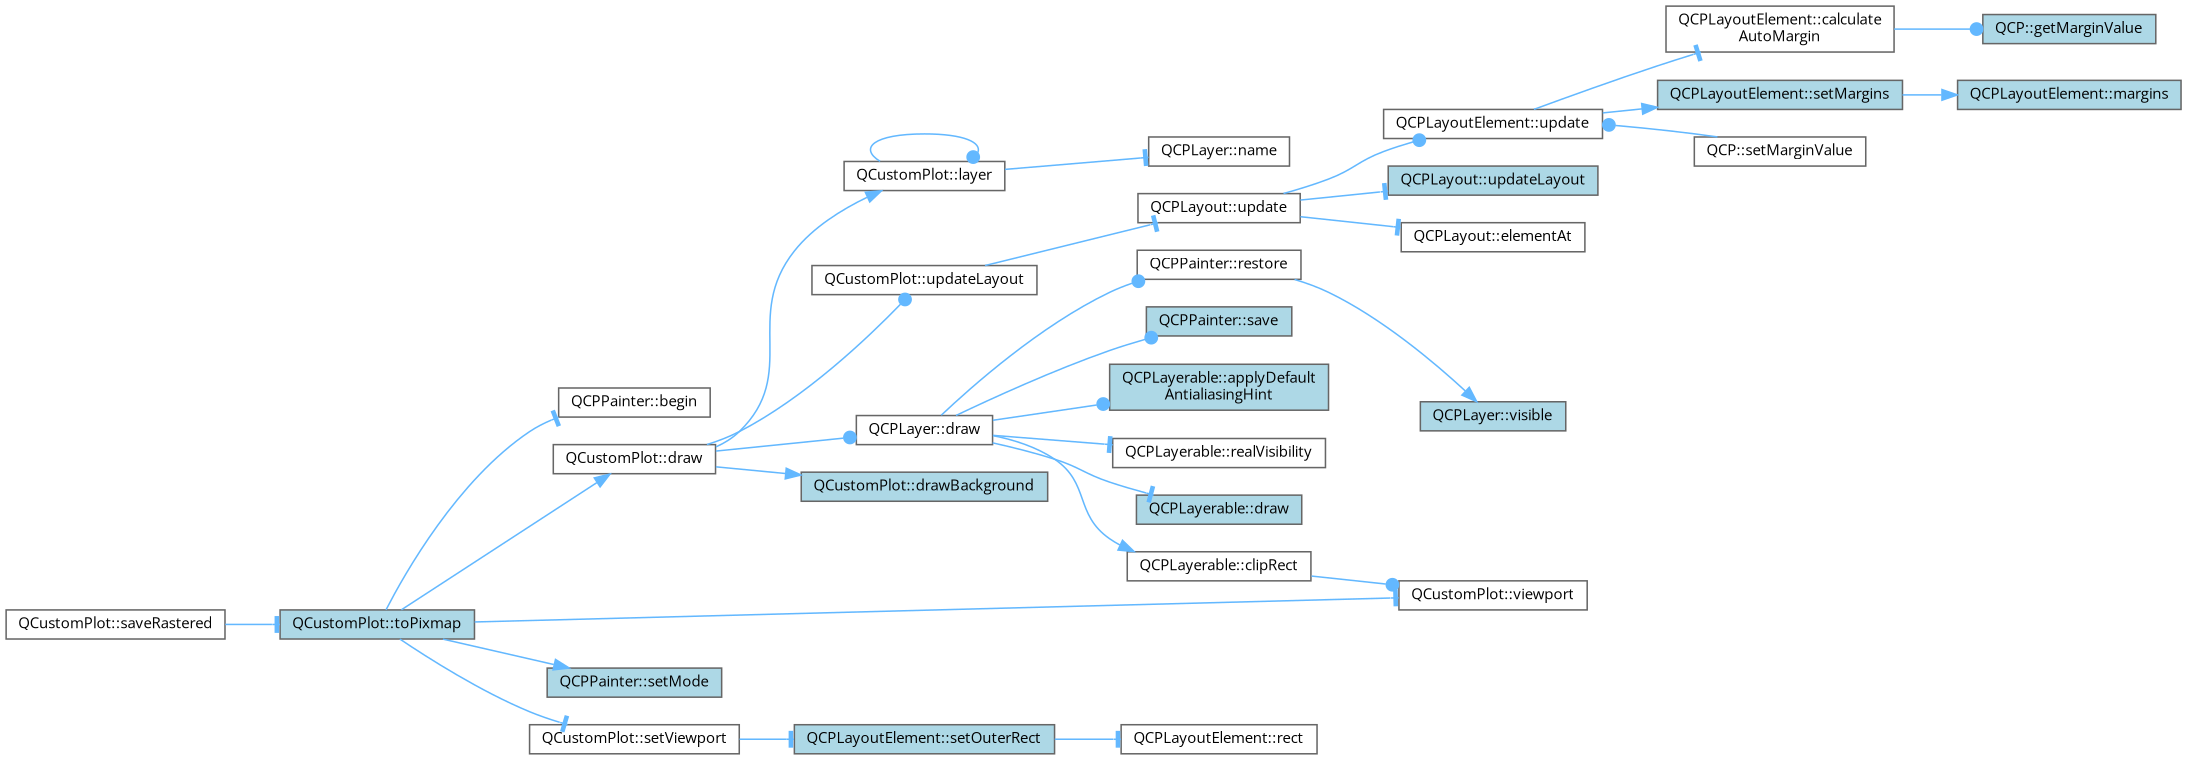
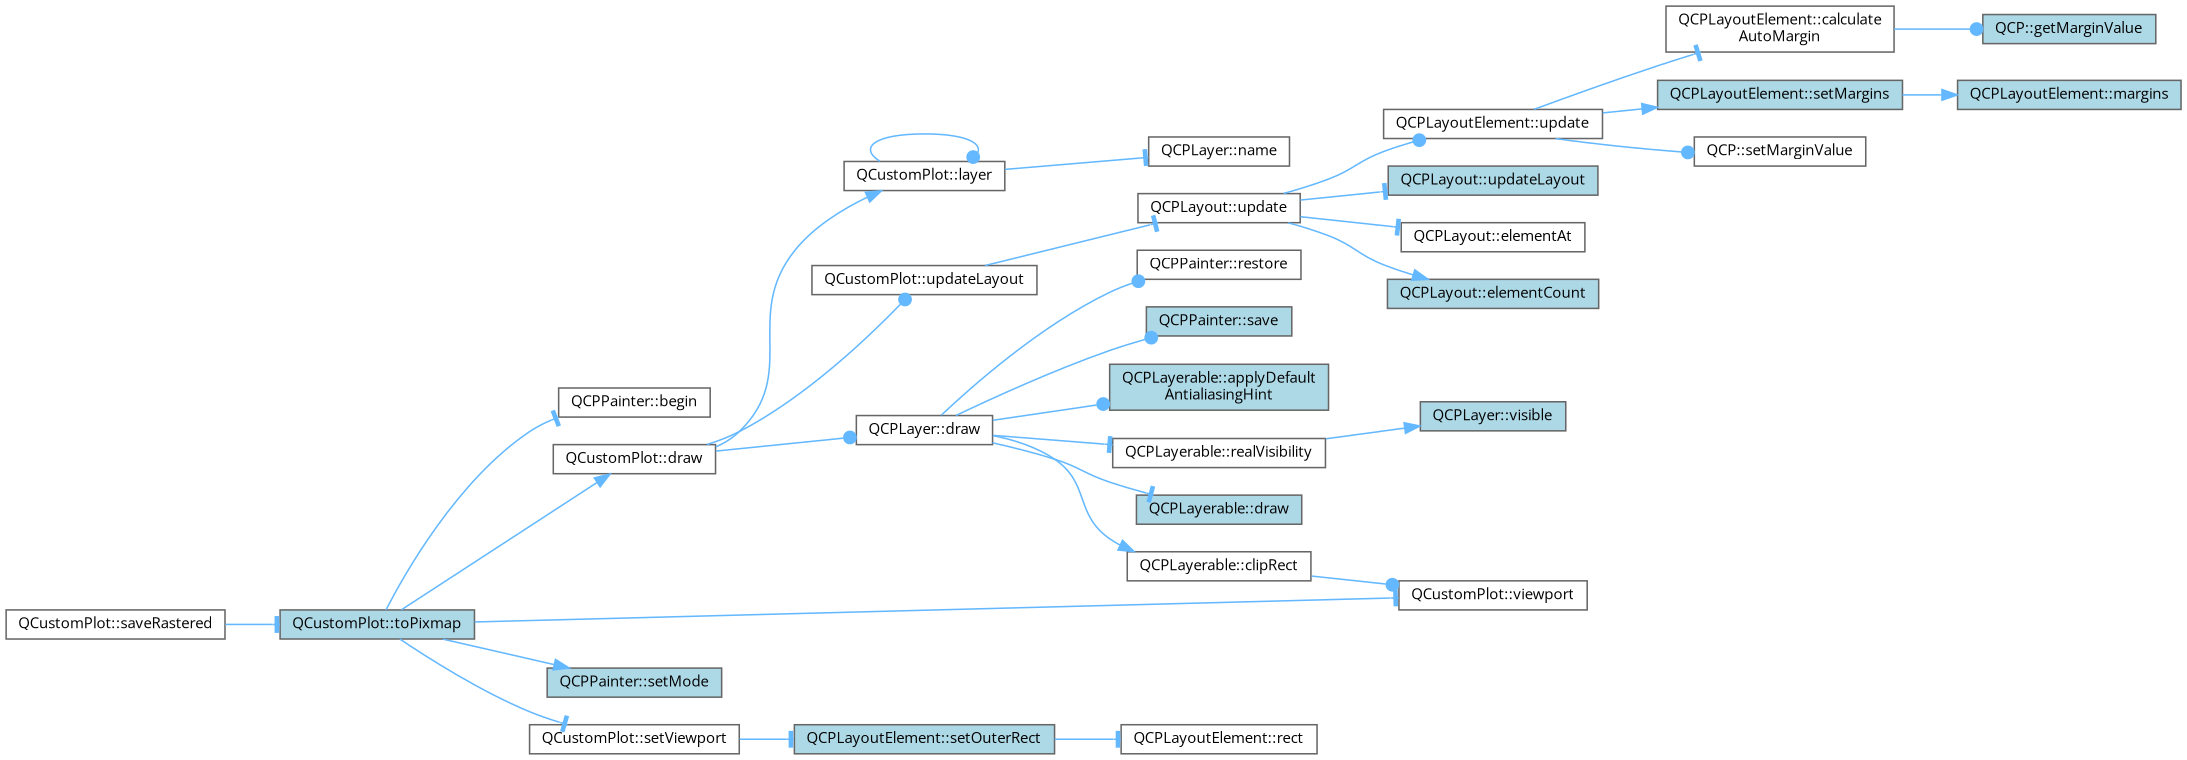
edge "QCP::setMarginValue" -> "QCPLayoutElement::update": reversed
node "QCPLayout::elementCount": added
edge "QCPPainter::restore" -> "QCPLayer::visible": now "QCPLayerable::realVisibility" -> "QCPLayer::visible"
node "QCustomPlot::drawBackground": removed
